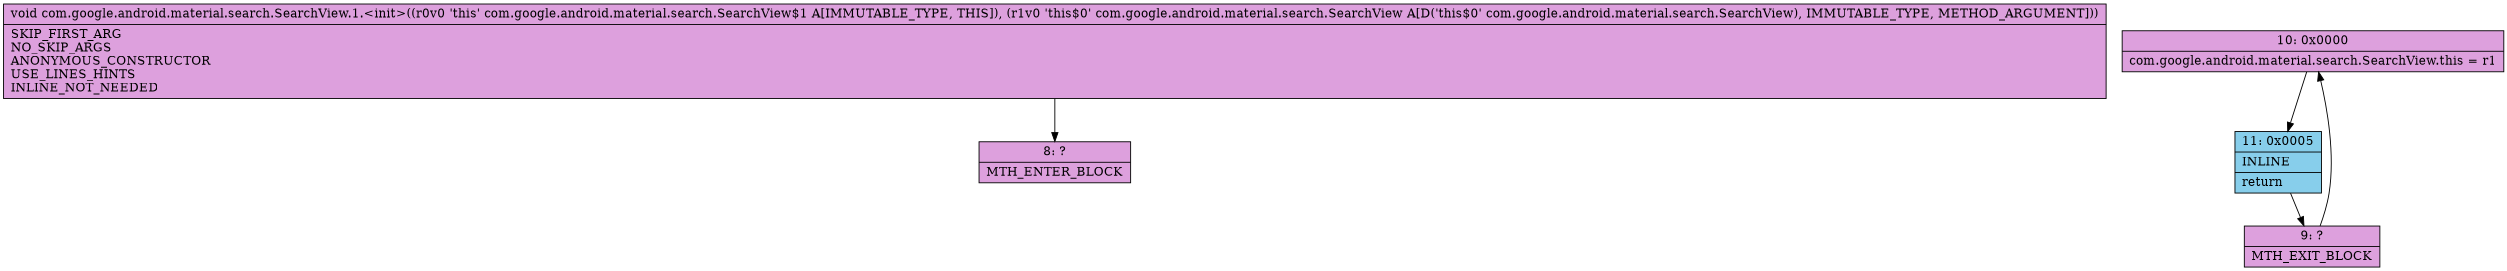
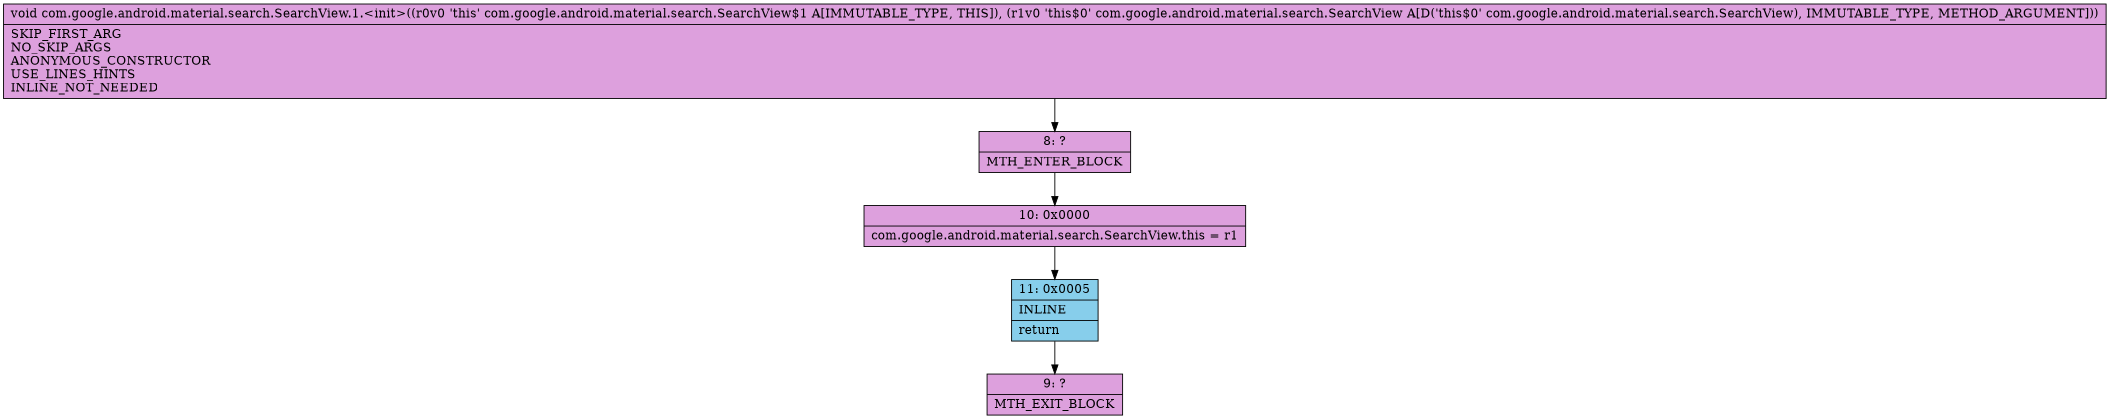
edge "9: ?" -> "10: 0x0000": now "8: ?" -> "10: 0x0000"
